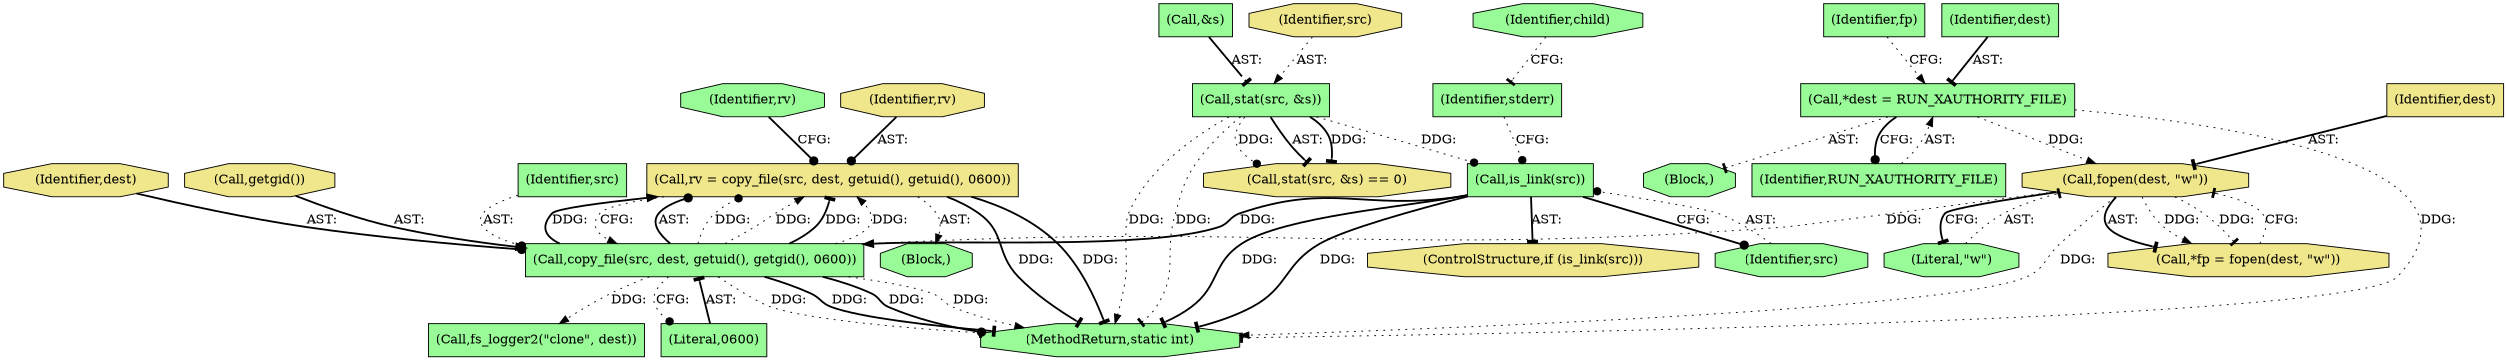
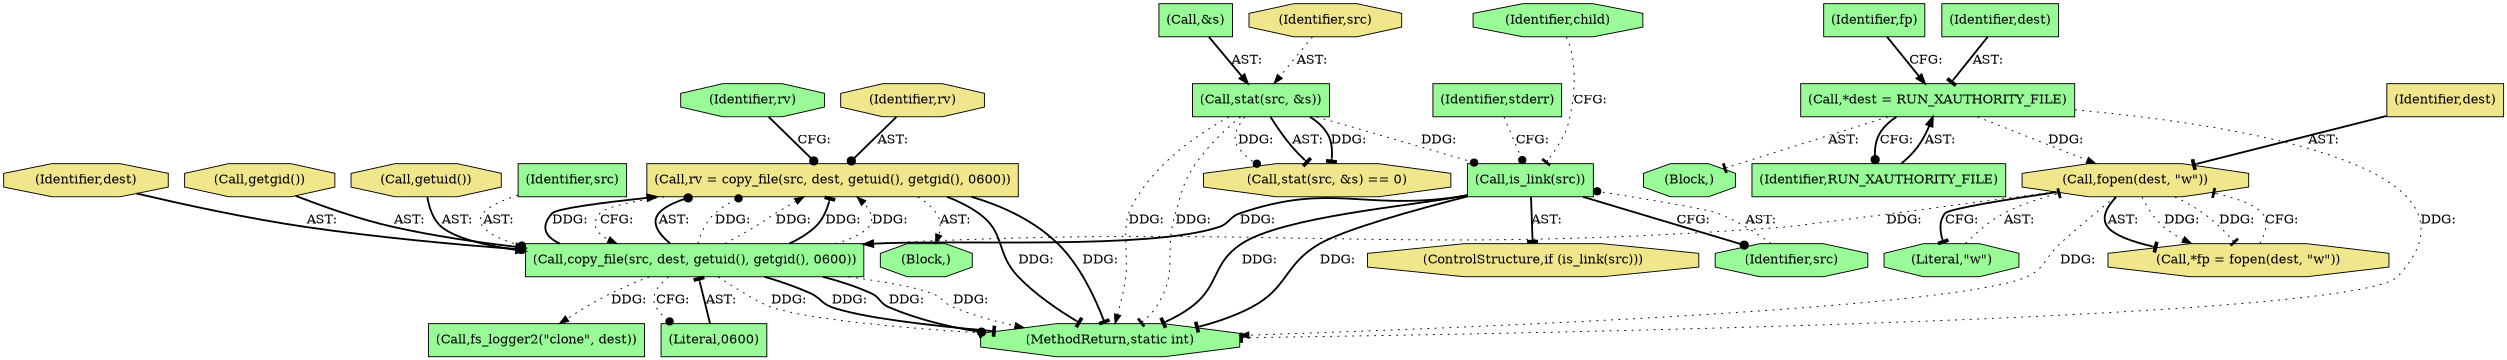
edge "(Call,&s)" -> "(Call,stat(src, &s))": arrowhead tee -> normal
edge "(Identifier,fp)" -> "(Call,*dest = RUN_XAUTHORITY_FILE)": style dotted -> bold
edge "(Identifier,child)" -> "(Identifier,stderr)": now "(Identifier,child)" -> "(Call,is_link(src))"
edge "(Identifier,RUN_XAUTHORITY_FILE)" -> "(Call,*dest = RUN_XAUTHORITY_FILE)": style dotted -> bold
node "(Call,getuid())": added
node "(Call,rv = copy_file(src, dest, getuid(), getuid(), 0600))": label "(Call,rv = copy_file(src, dest, getuid(), getuid(), 0600))" -> "(Call,rv = copy_file(src, dest, getuid(), getgid(), 0600))"
